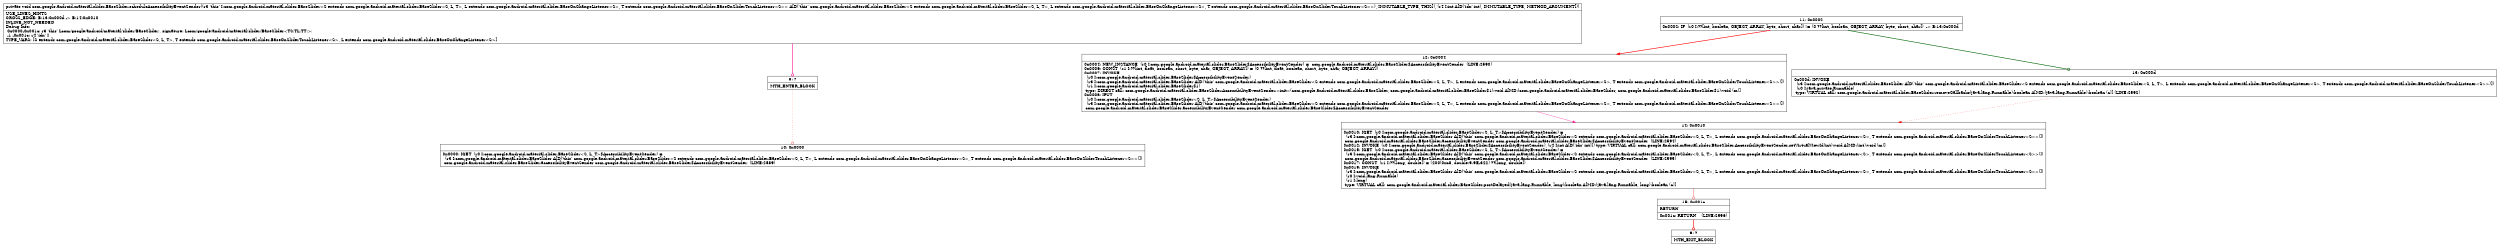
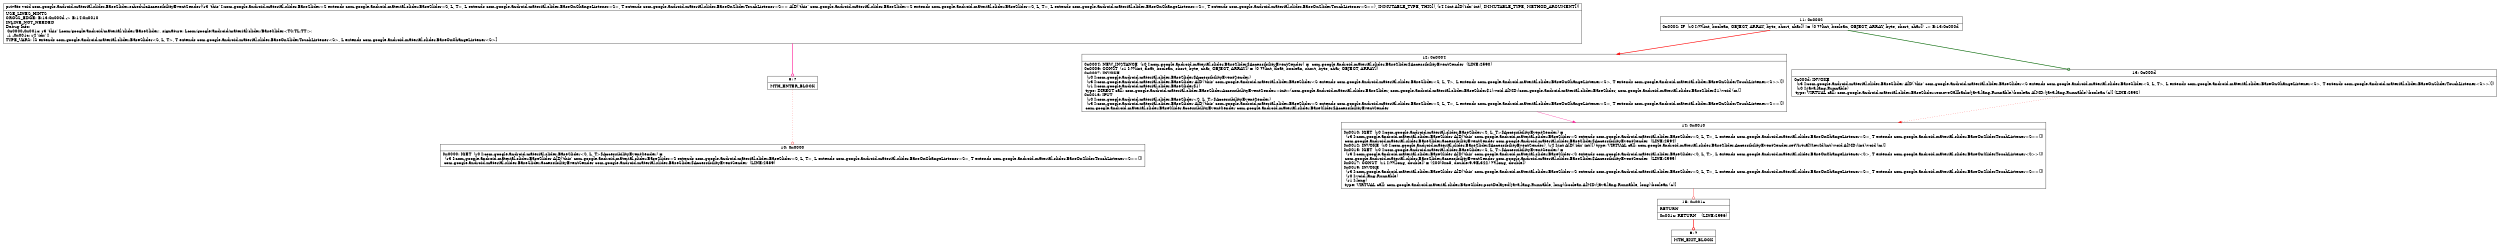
node "13: 0x000d": text "(r0 I:java.private.Runnable)" -> "(r0 I:java.lang.Runnable)"
node "12: 0x0004": text "0x000a: IPUT" -> "0x001a: IPUT"
